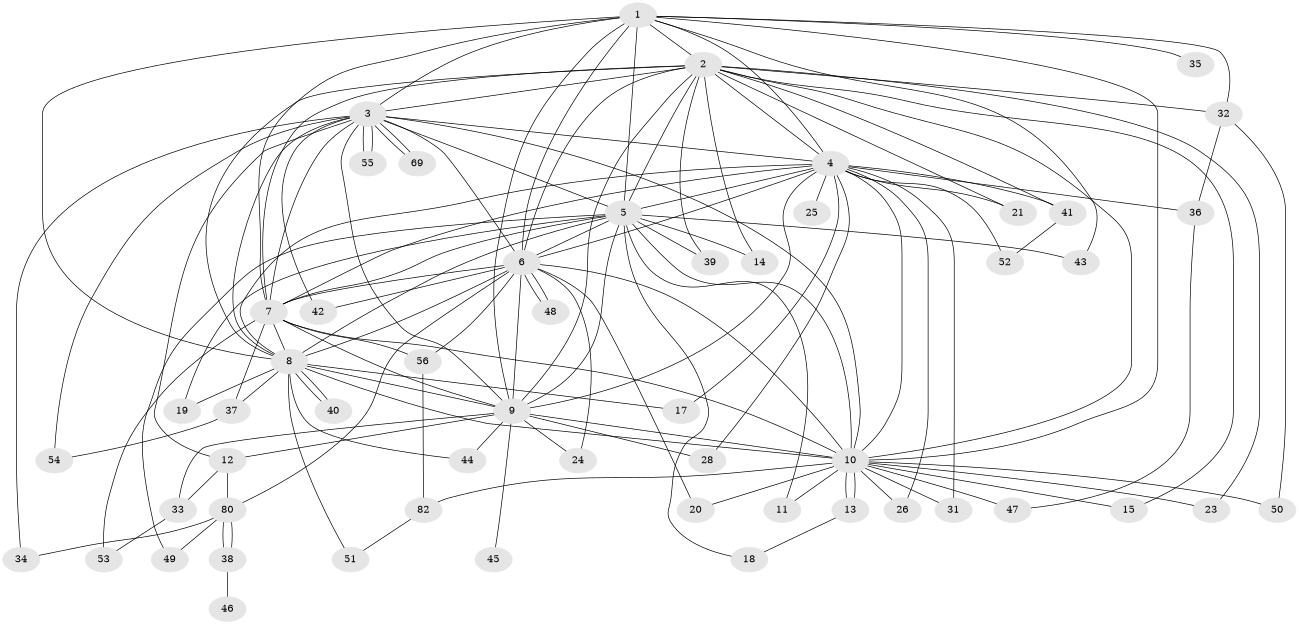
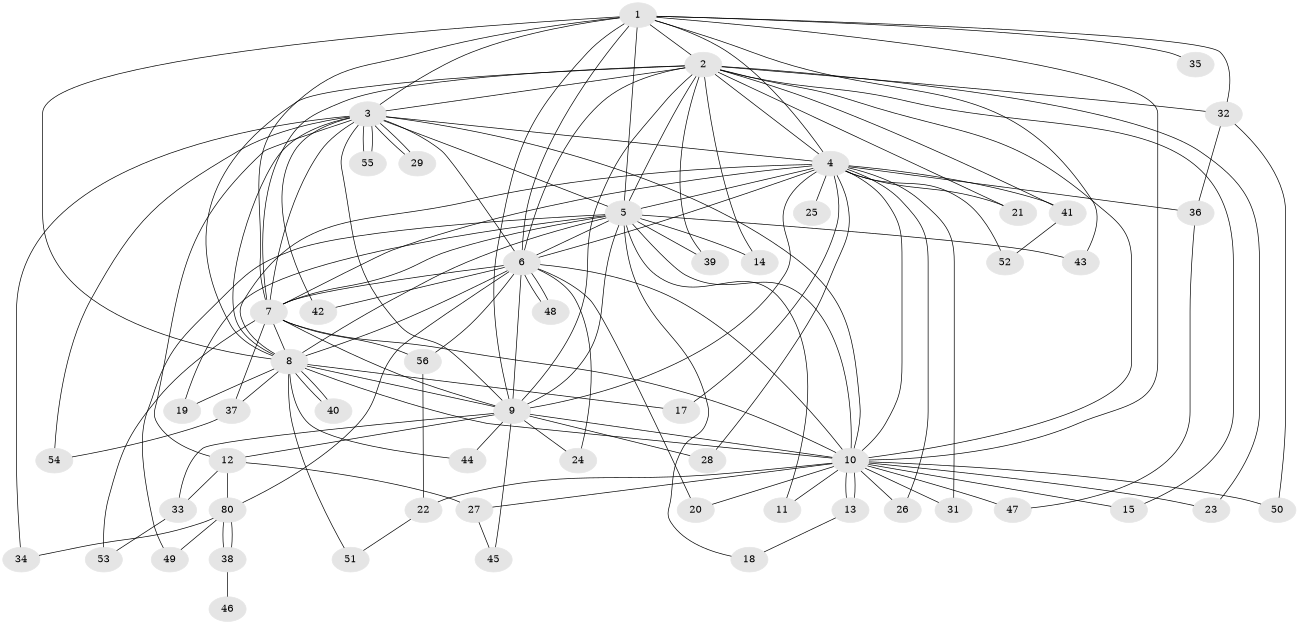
node "69": label "69" -> "29"
node "82": label "82" -> "22"
node "27": added
